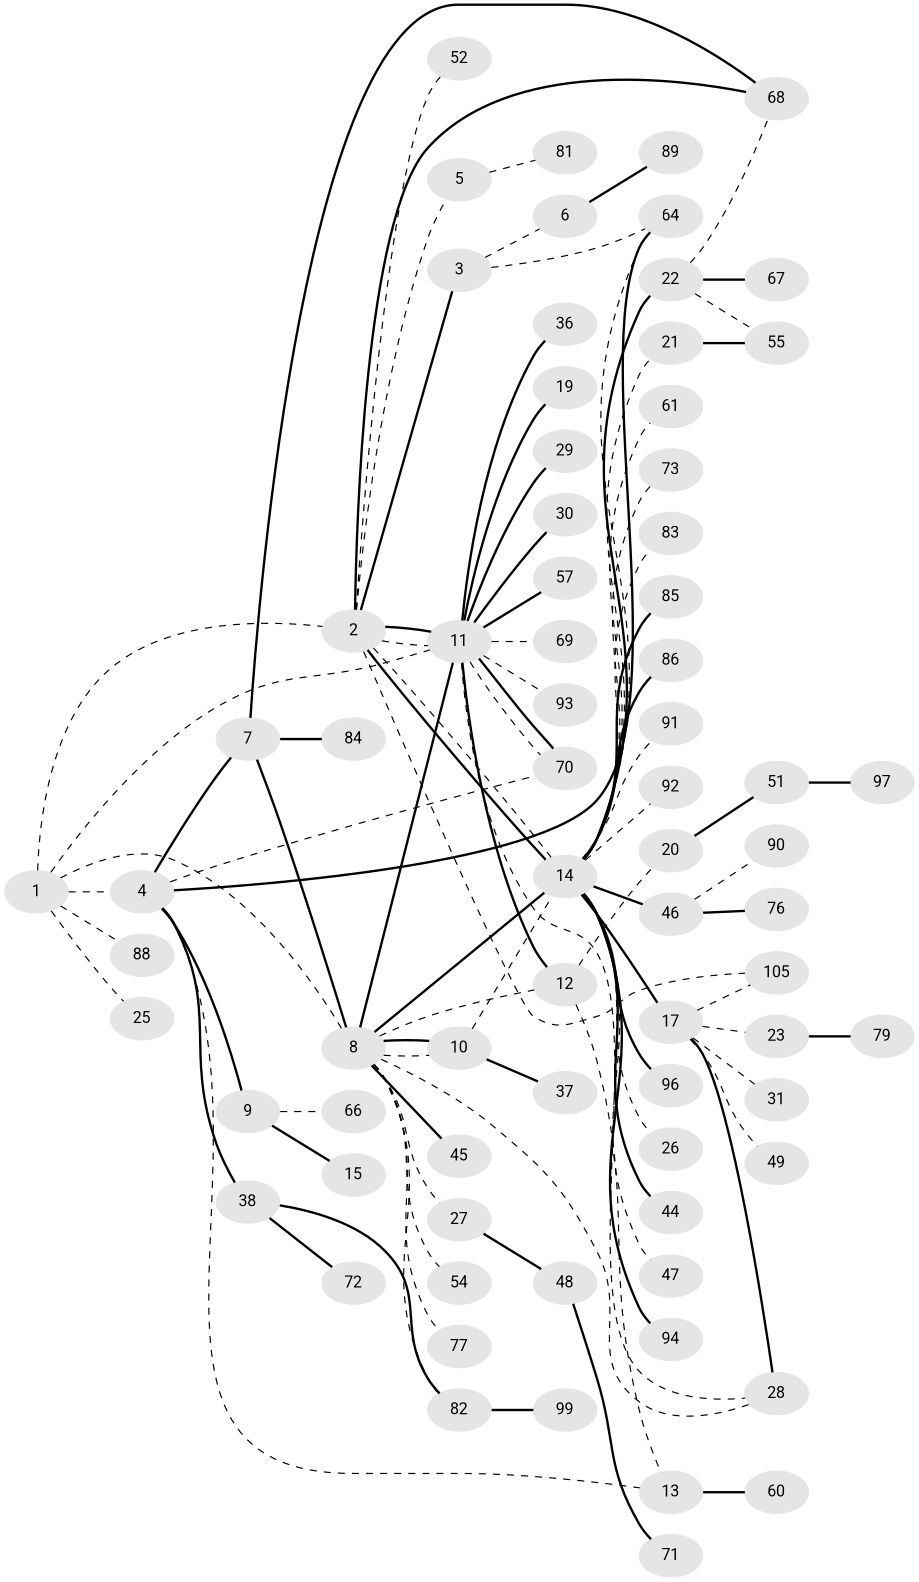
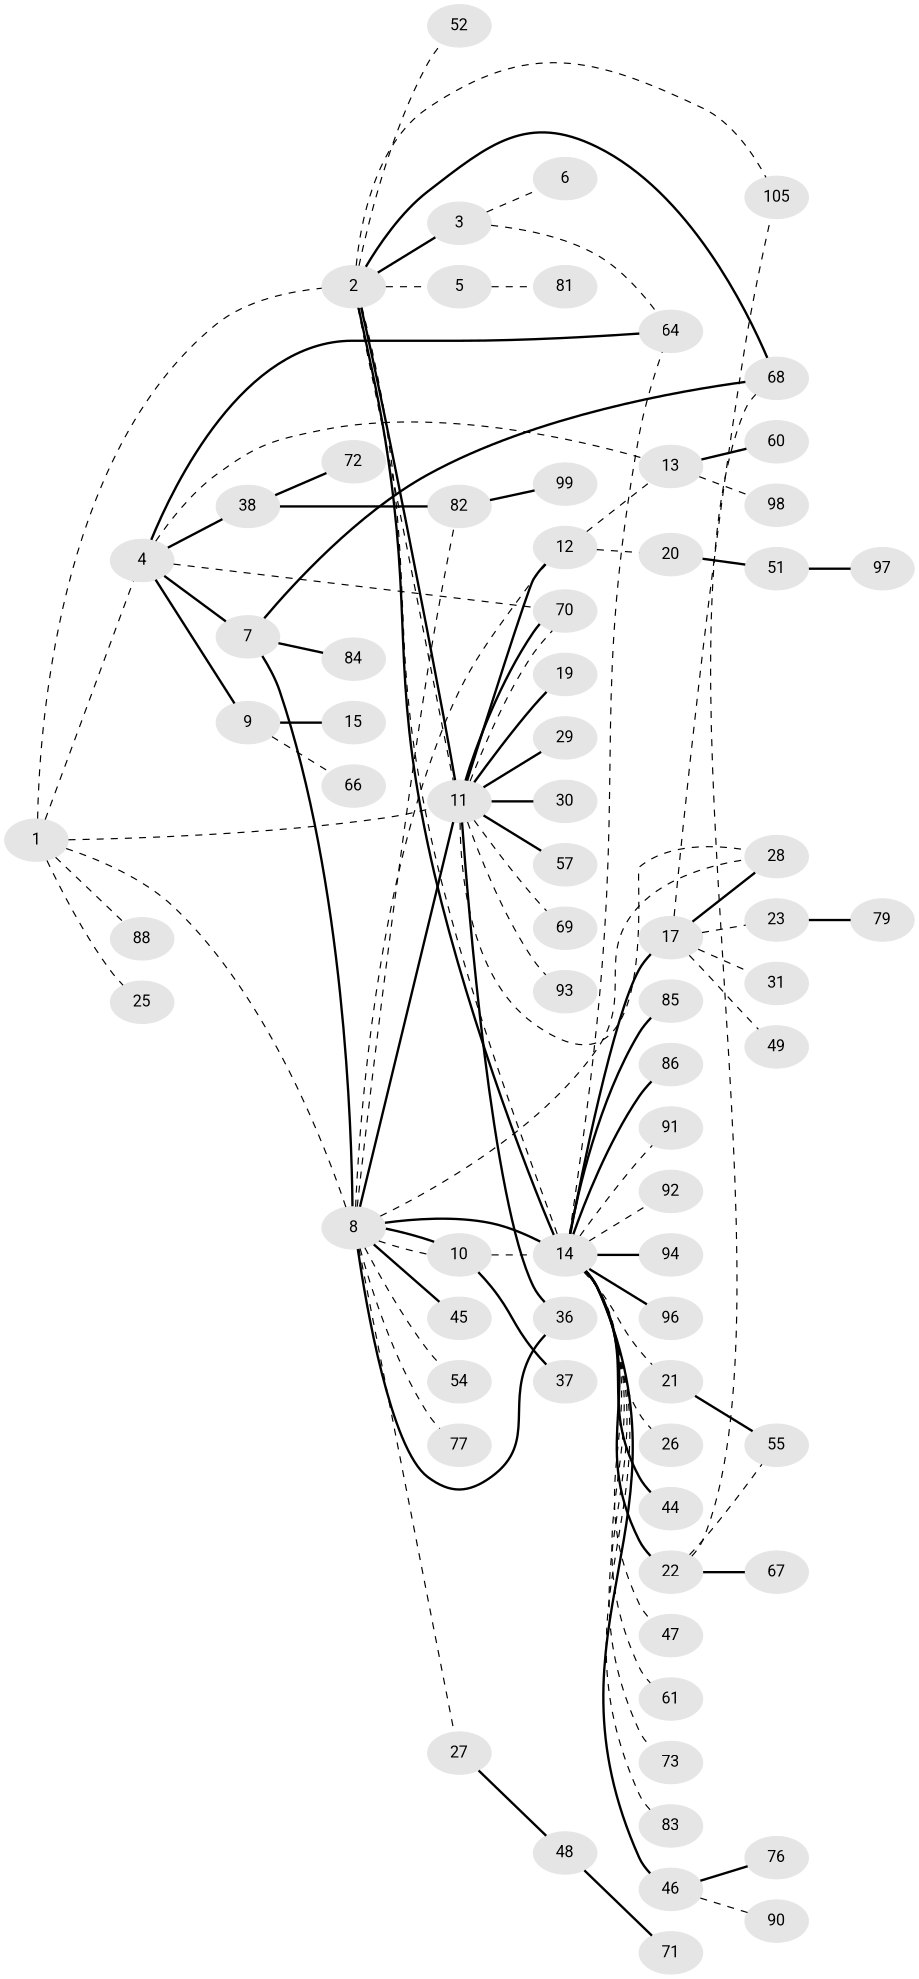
node "89": removed
node "98": added
edge "8" -- "36": added
